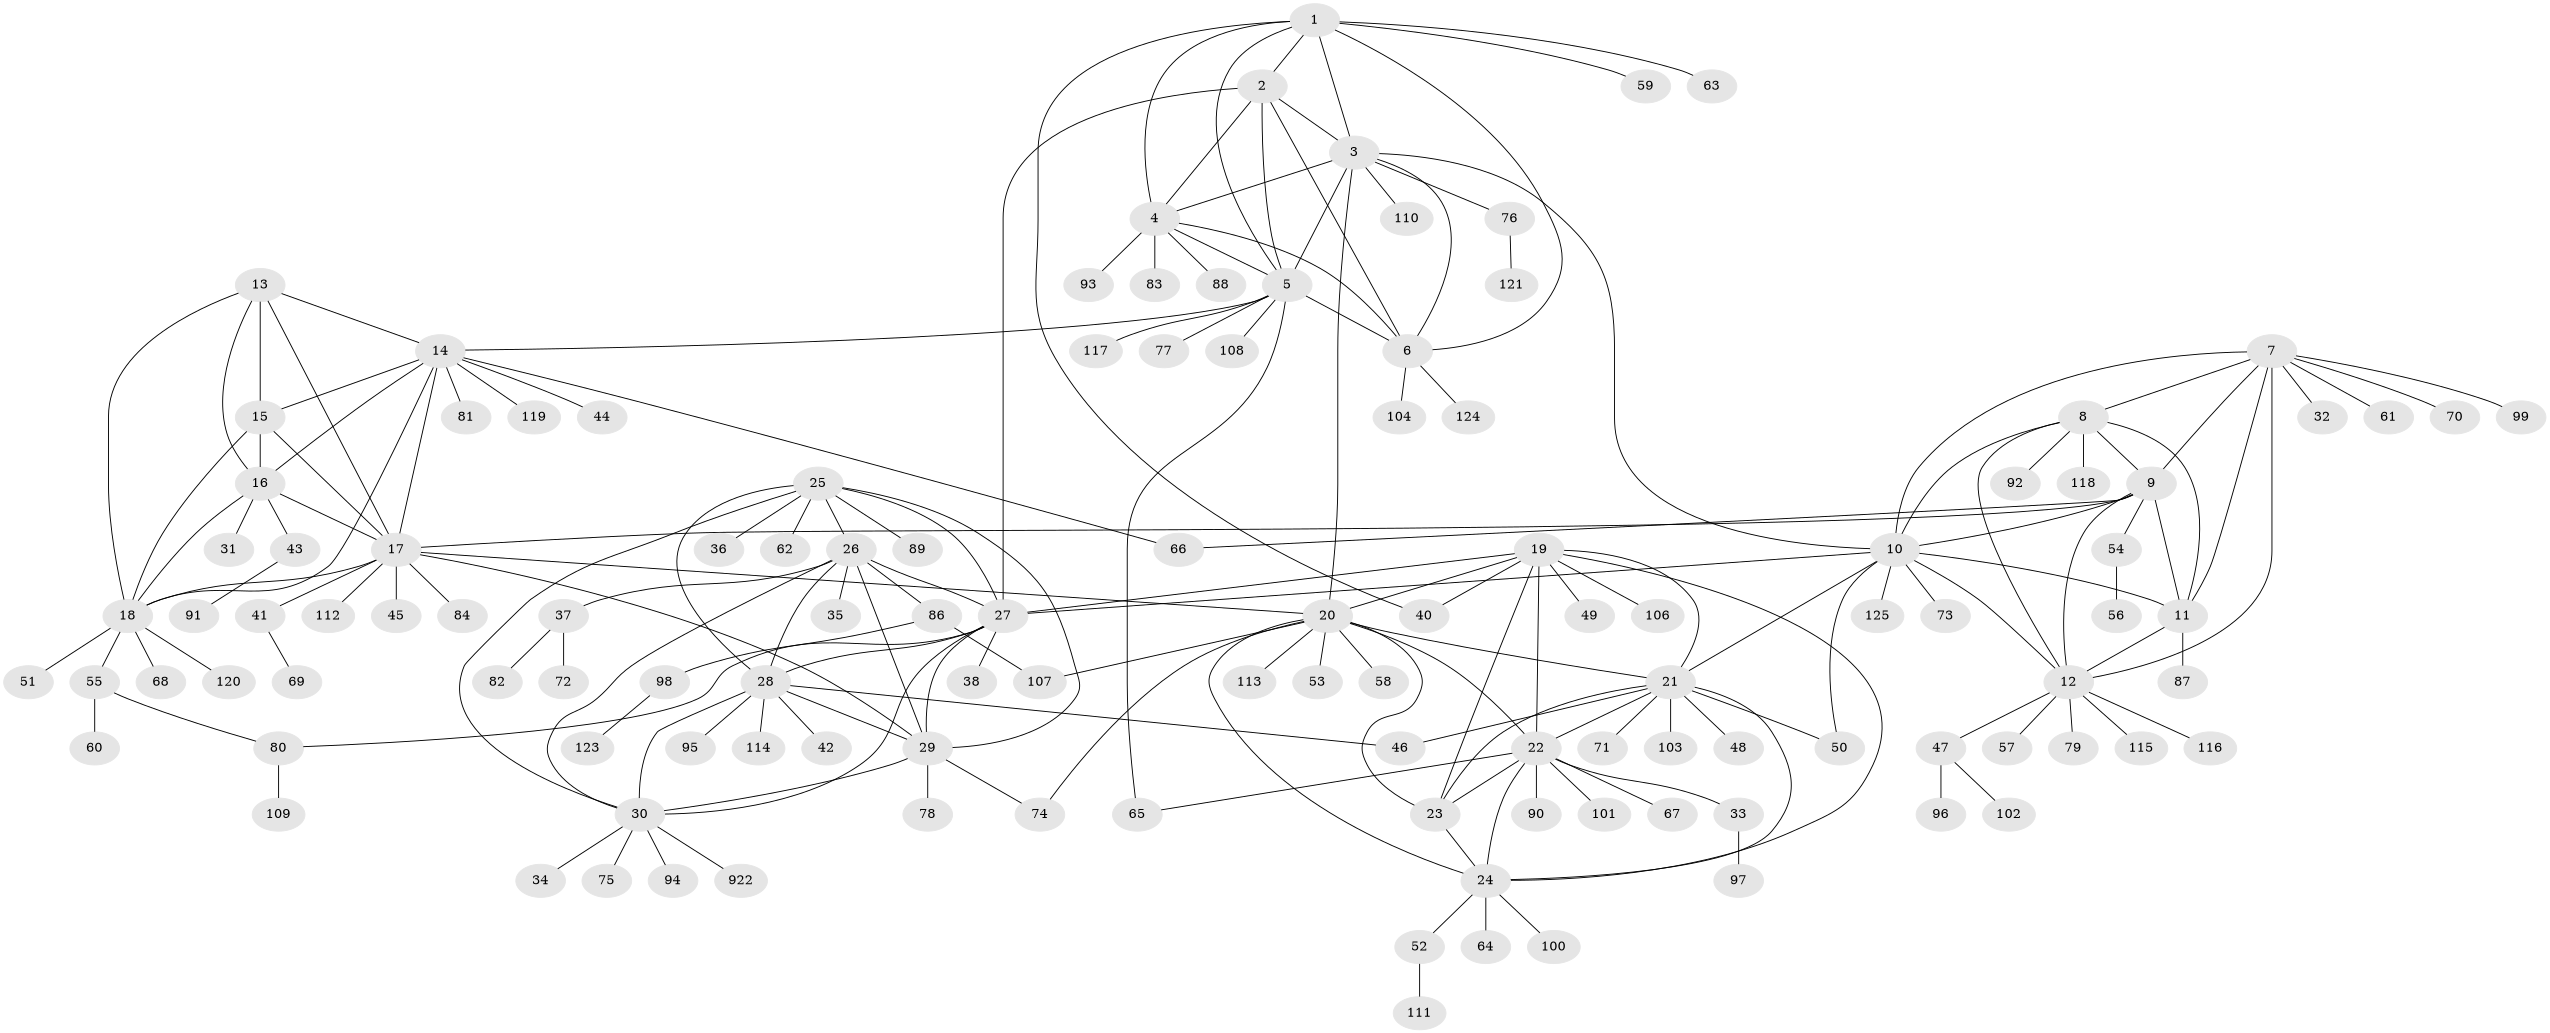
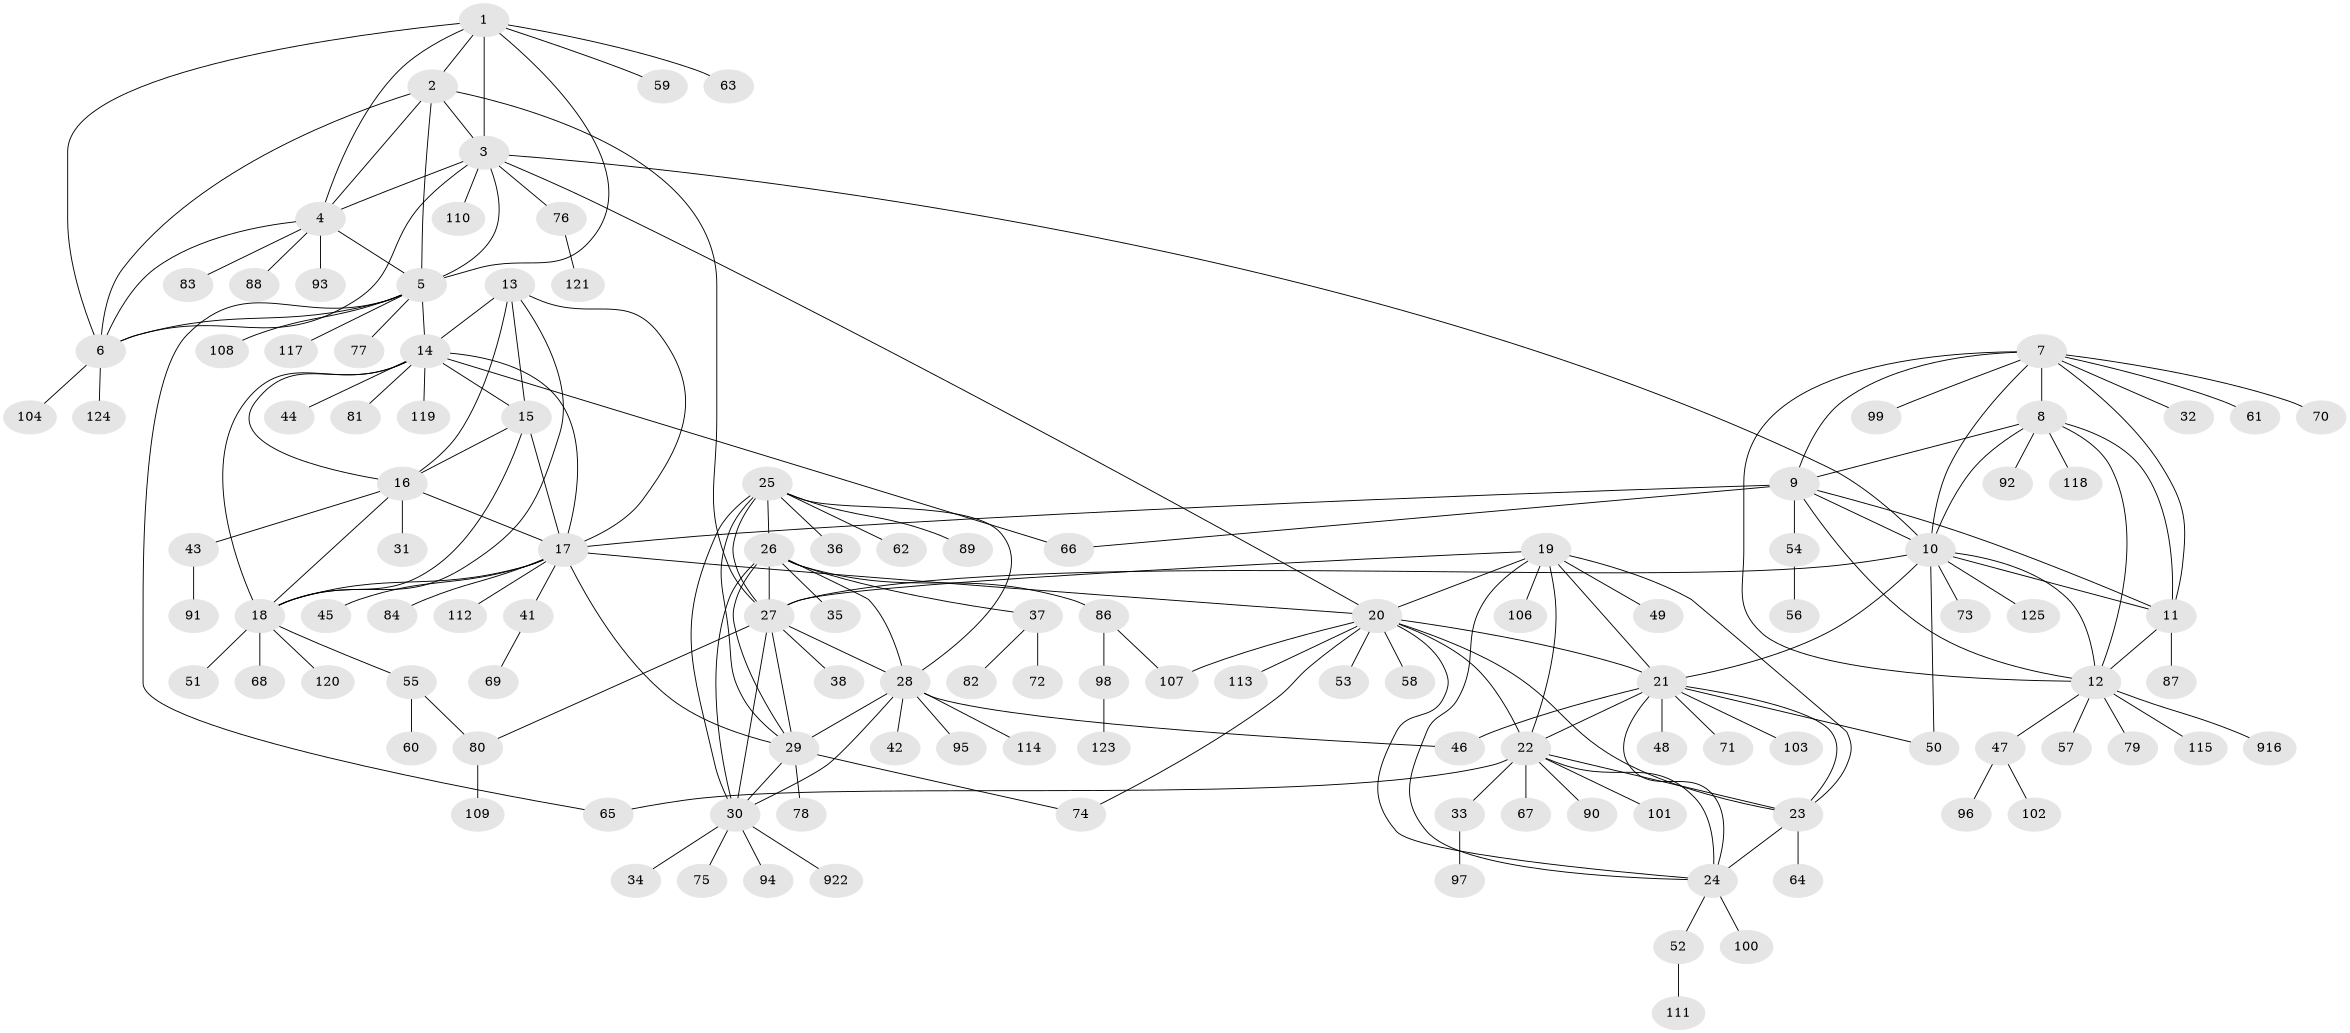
node "40": removed
node "116": label "116" -> "916"
edge "24" -- "64": now "23" -- "64"
